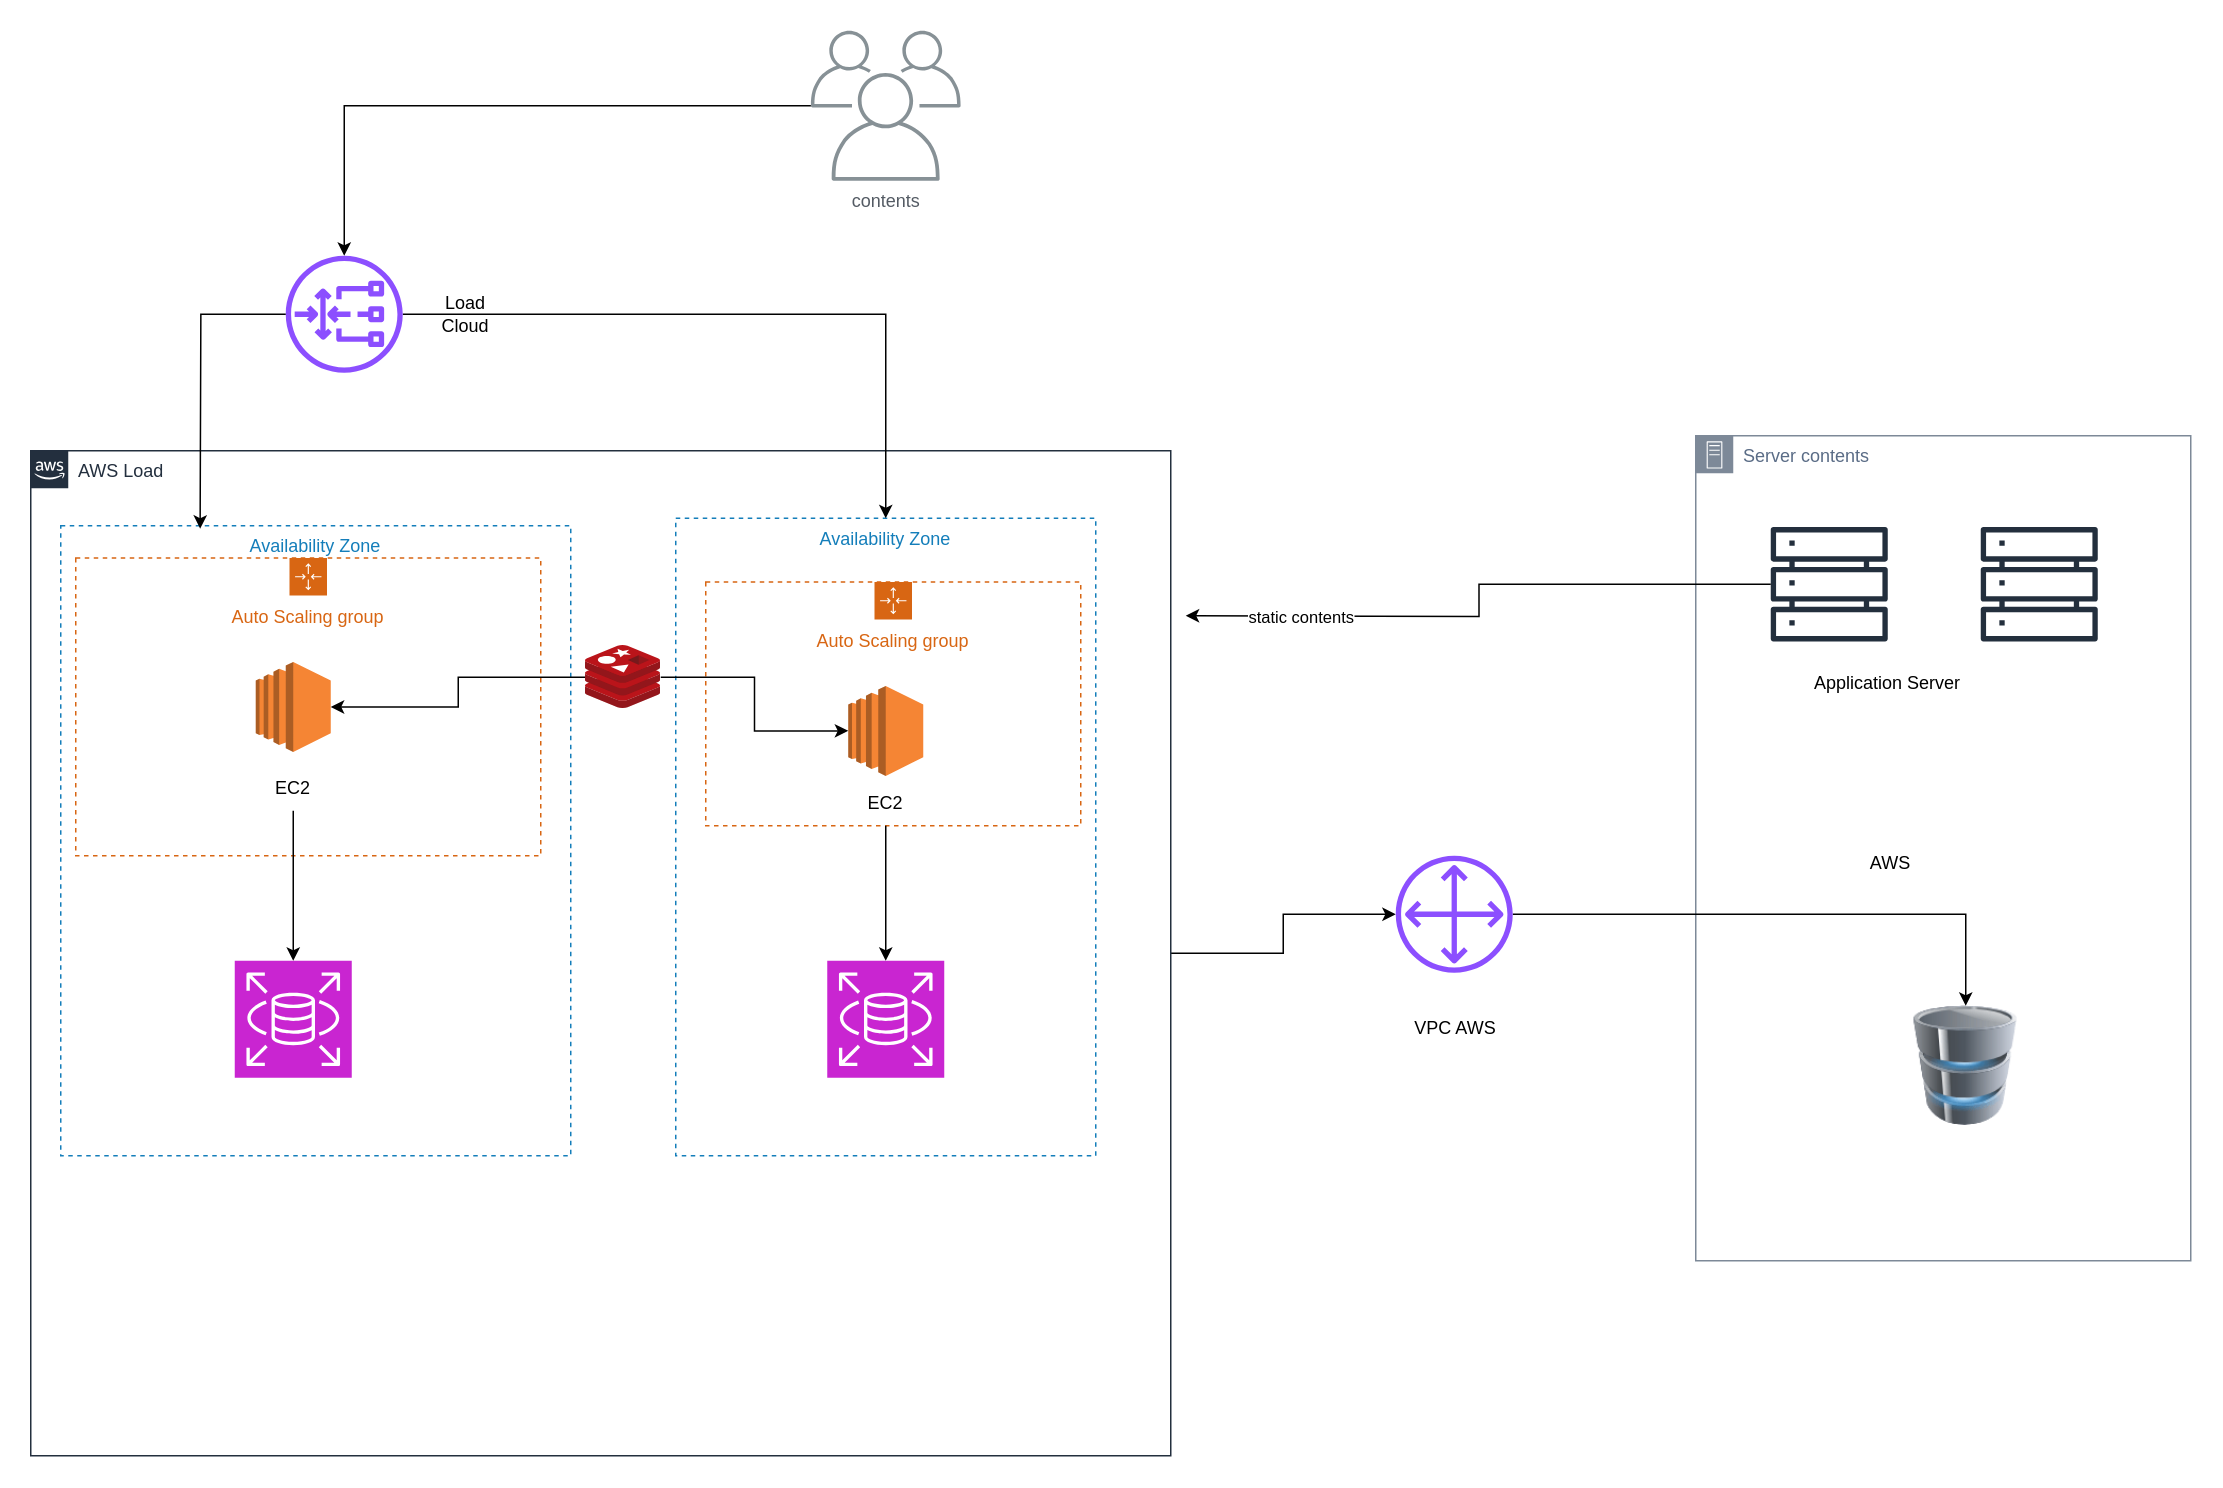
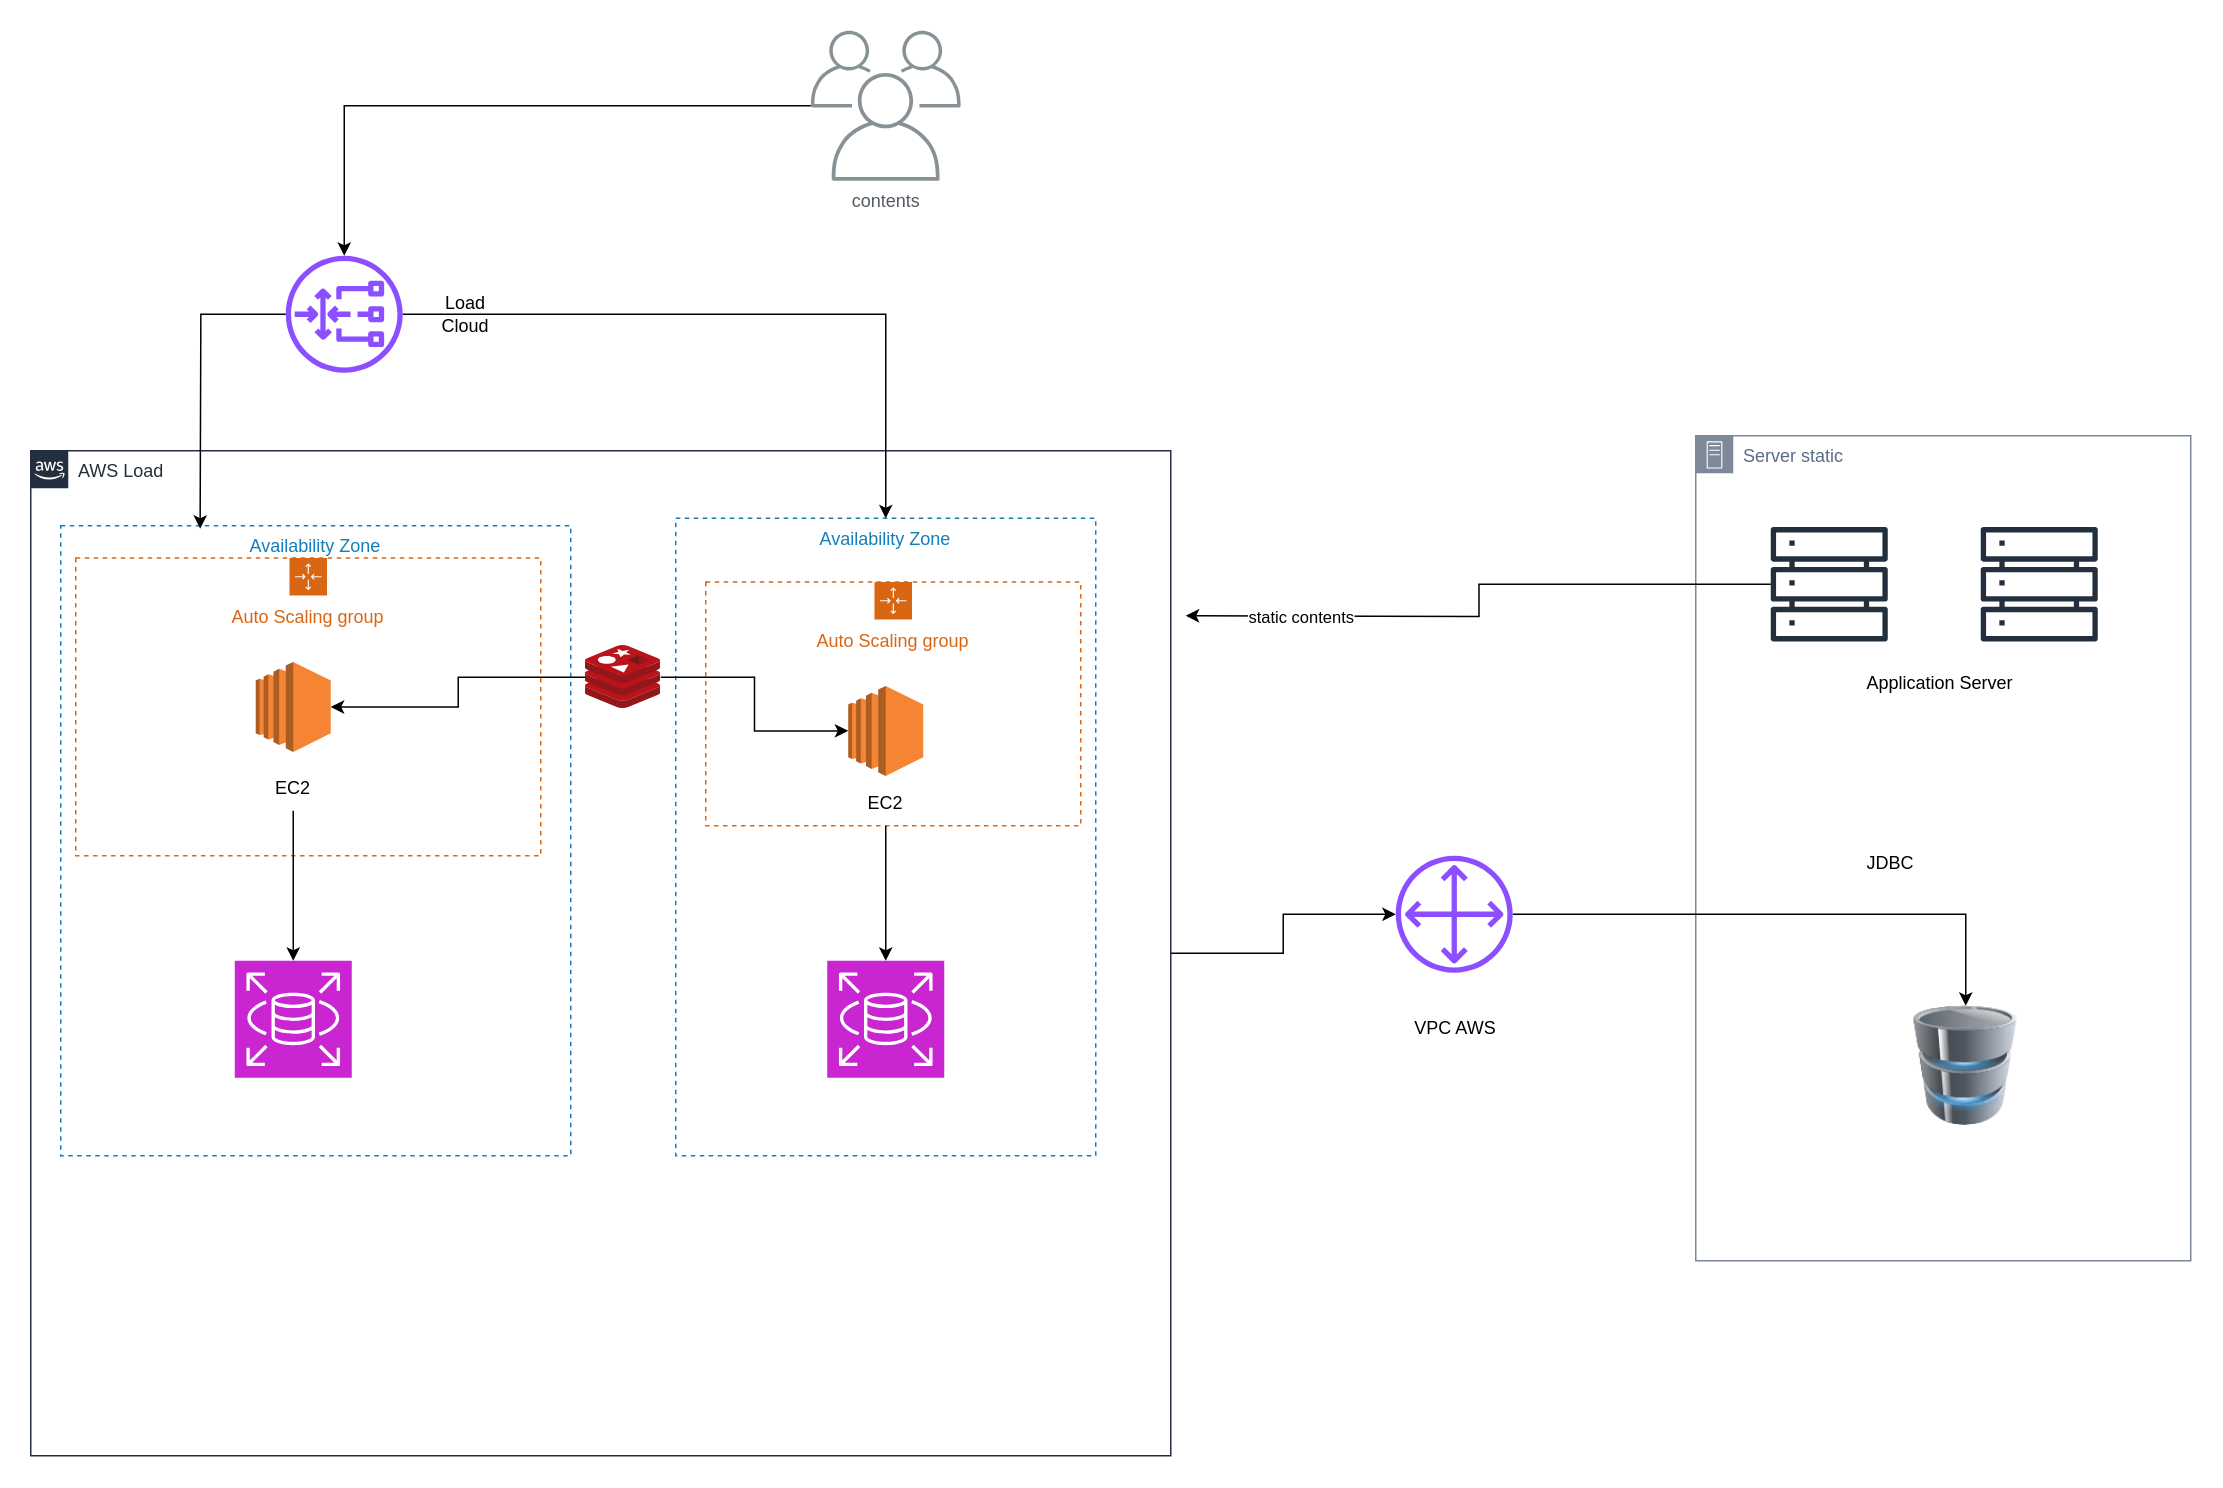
node "Server contents": label "Server contents" -> "Server static"
node "Application Server": moved (1888, 683) -> (1940, 683)
node "AWS": label "AWS" -> "JDBC"
